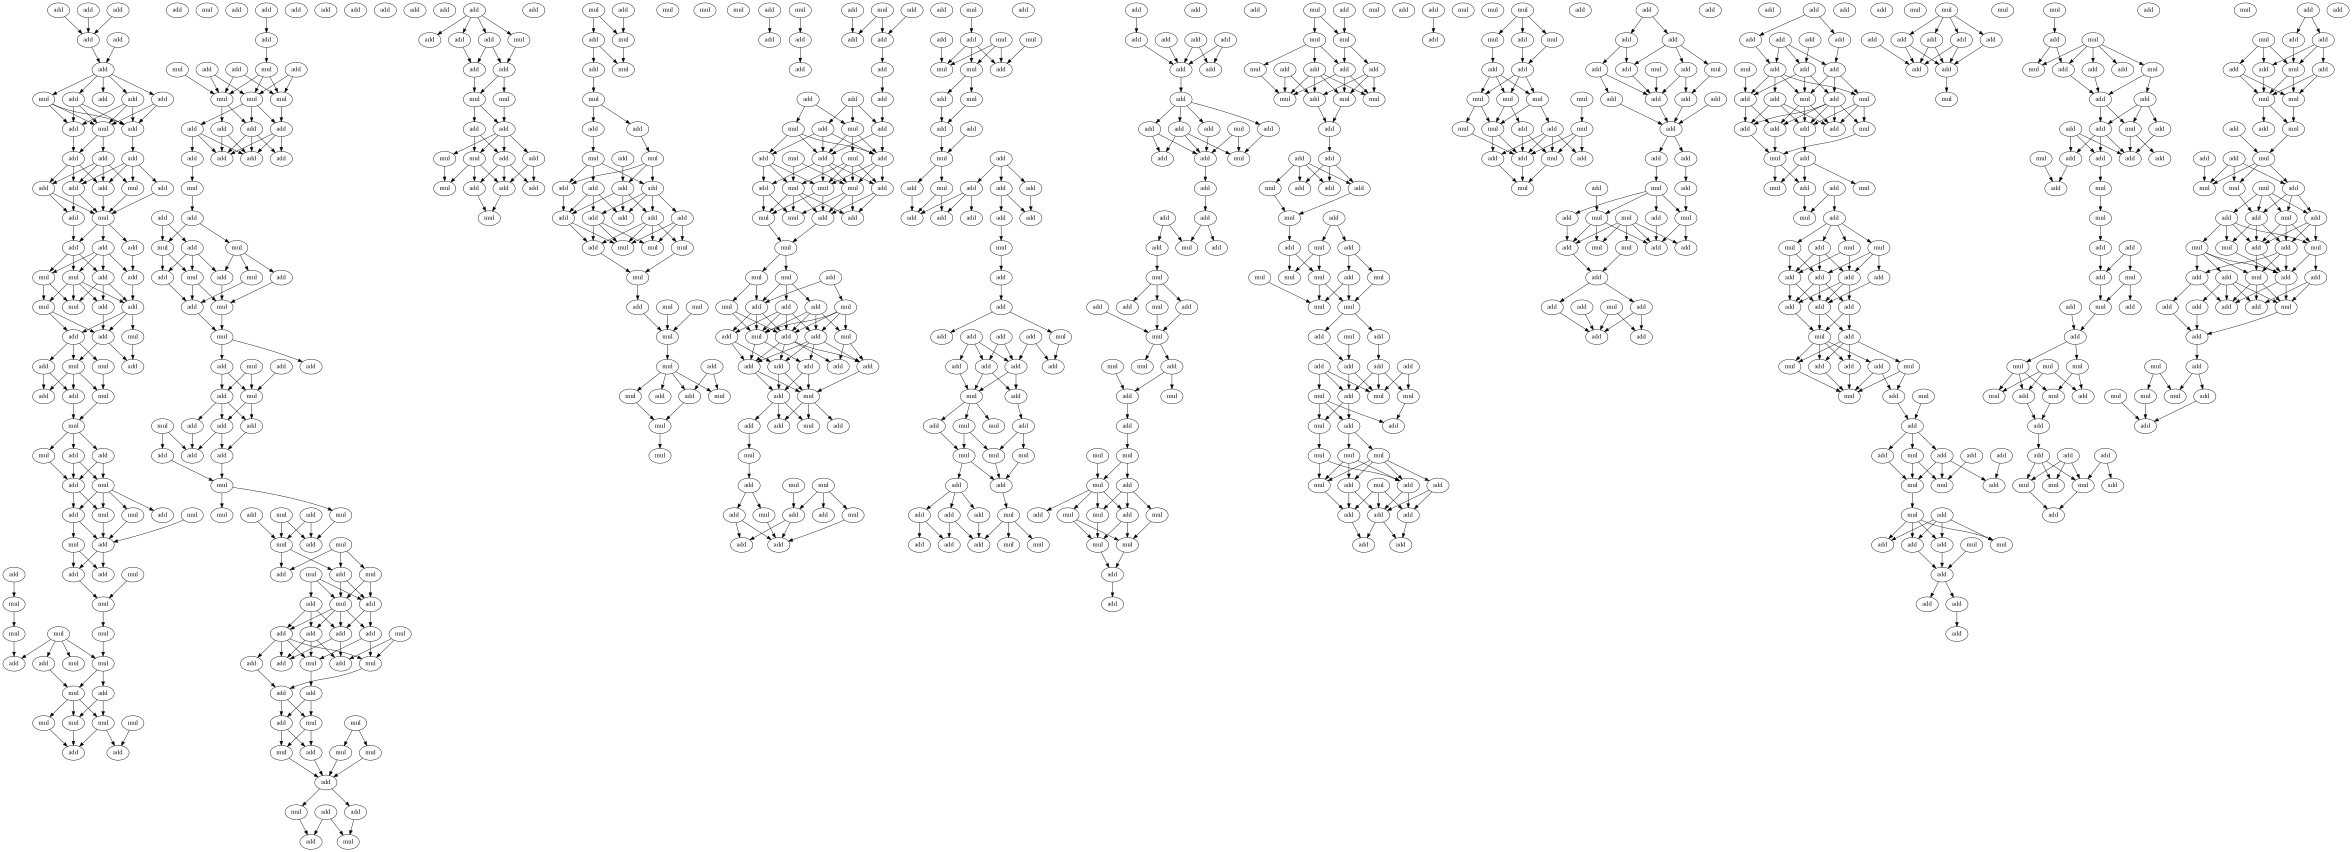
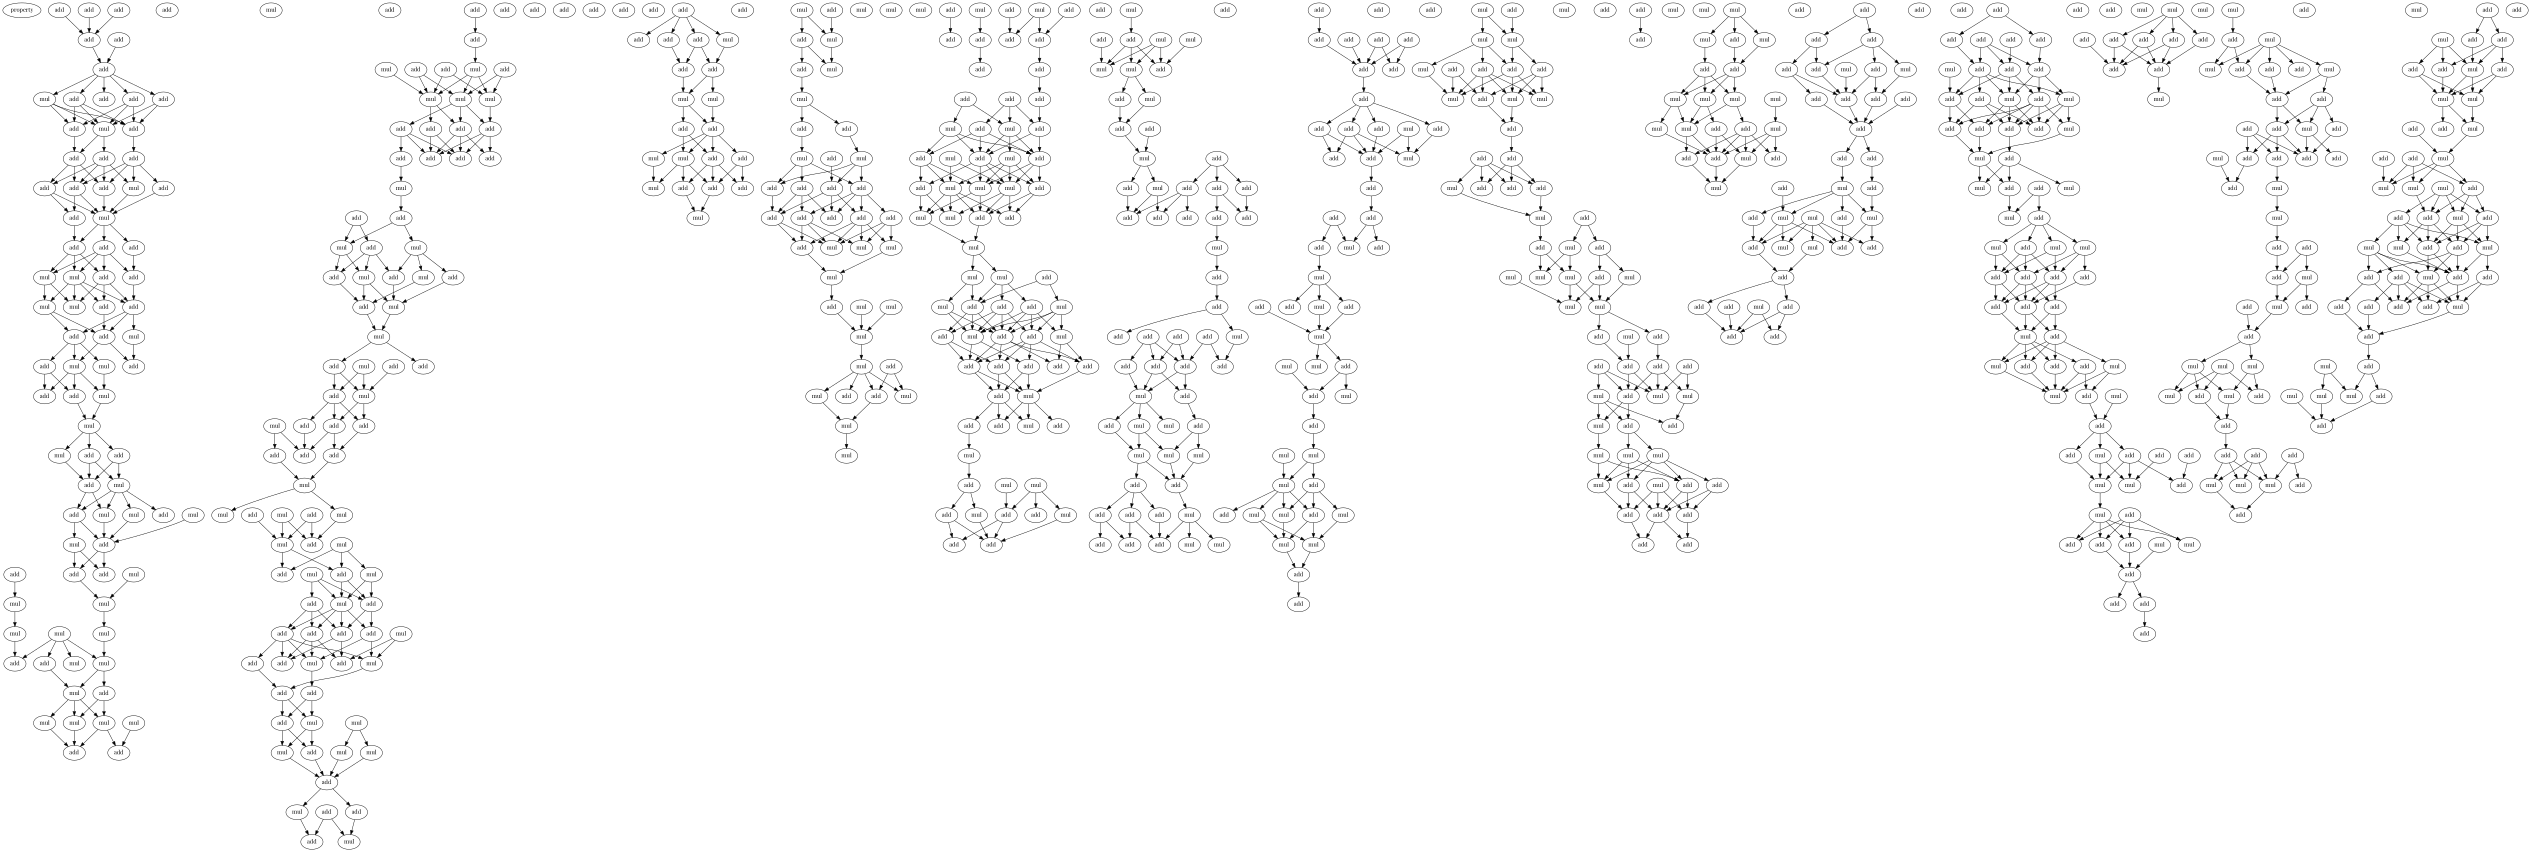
node "property": added
